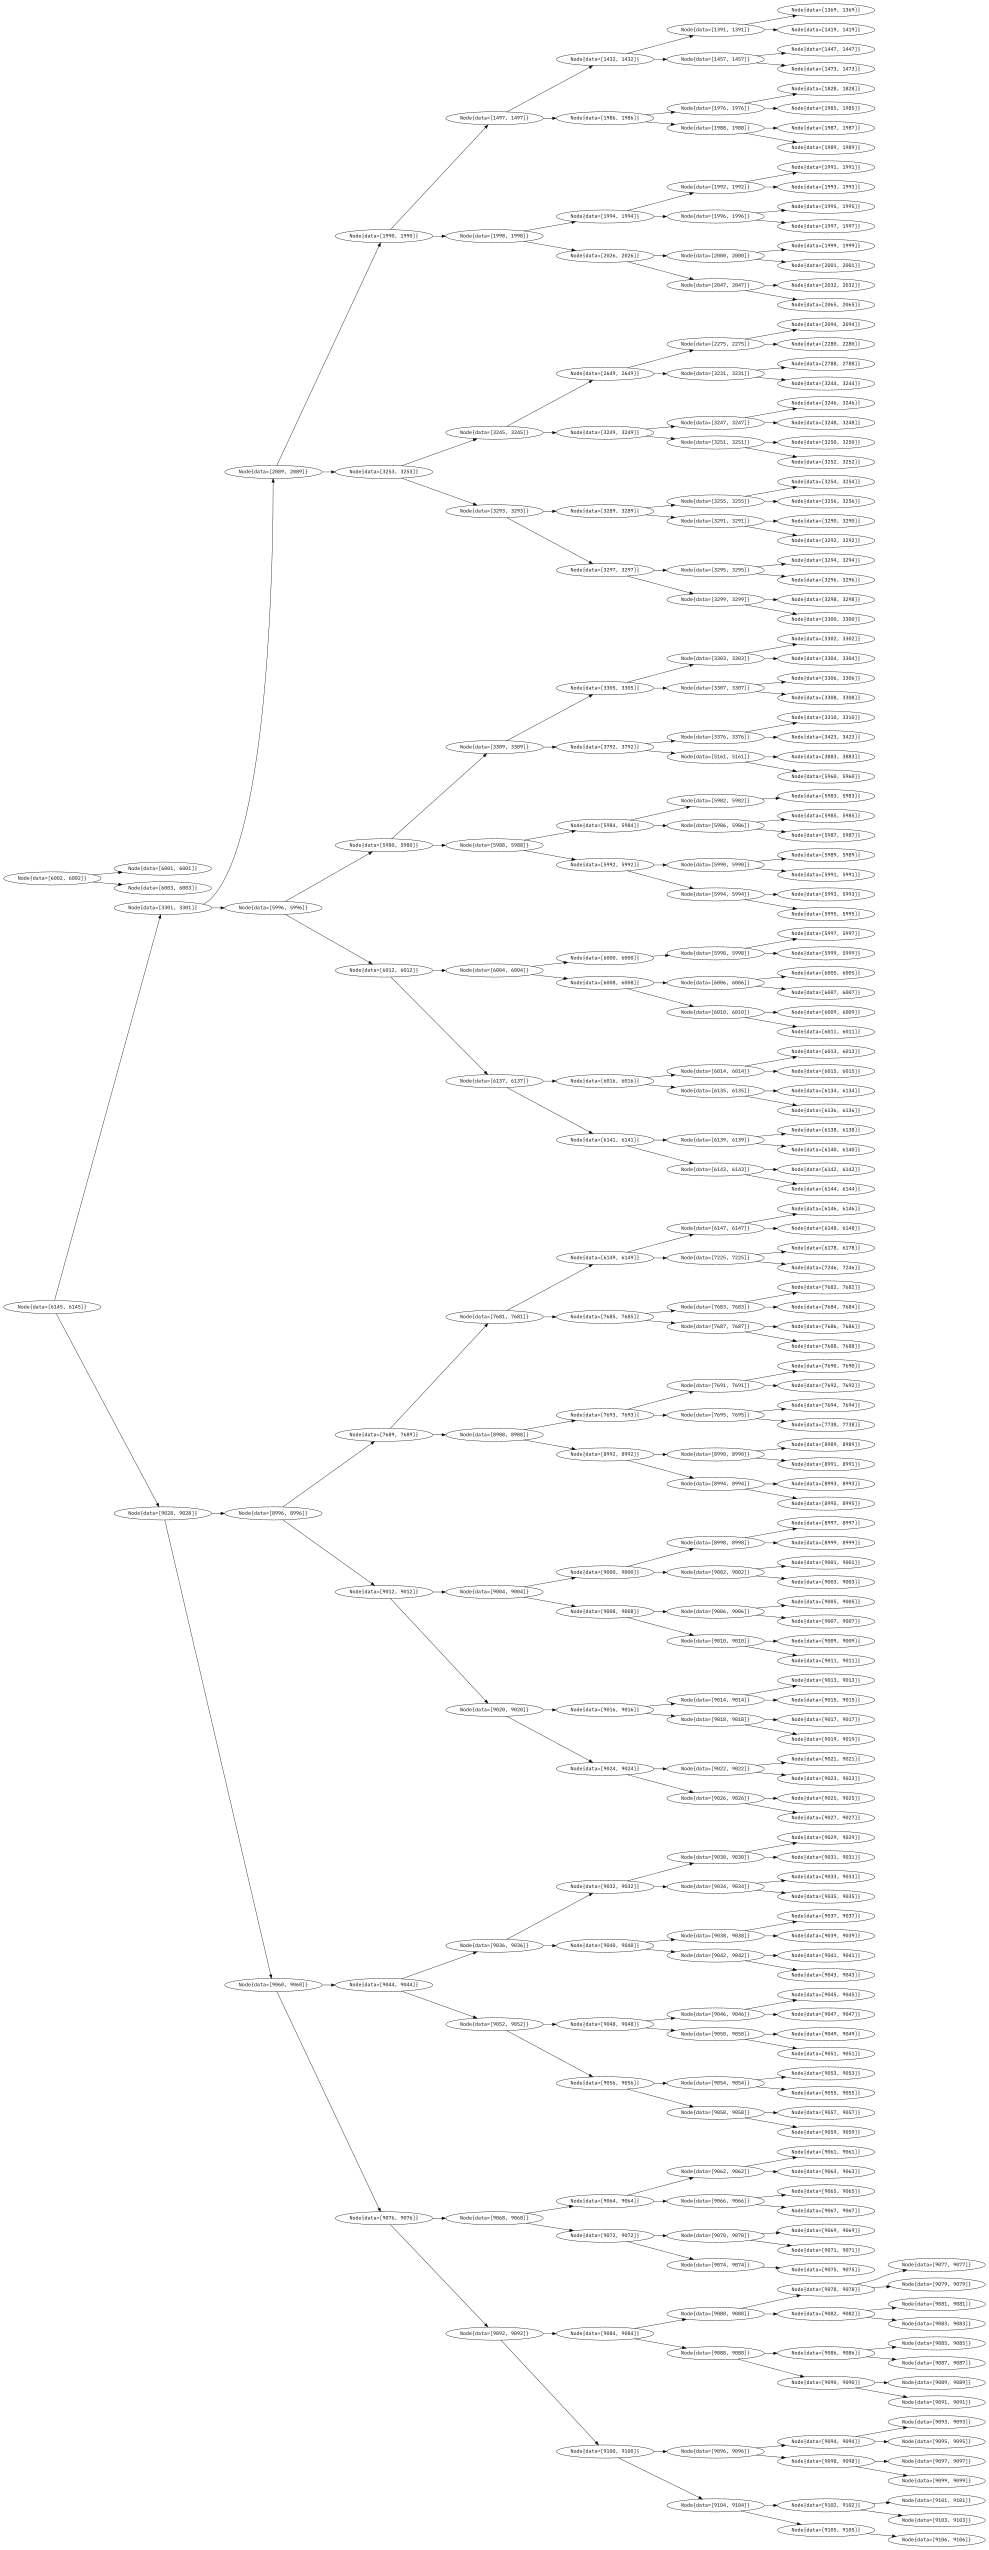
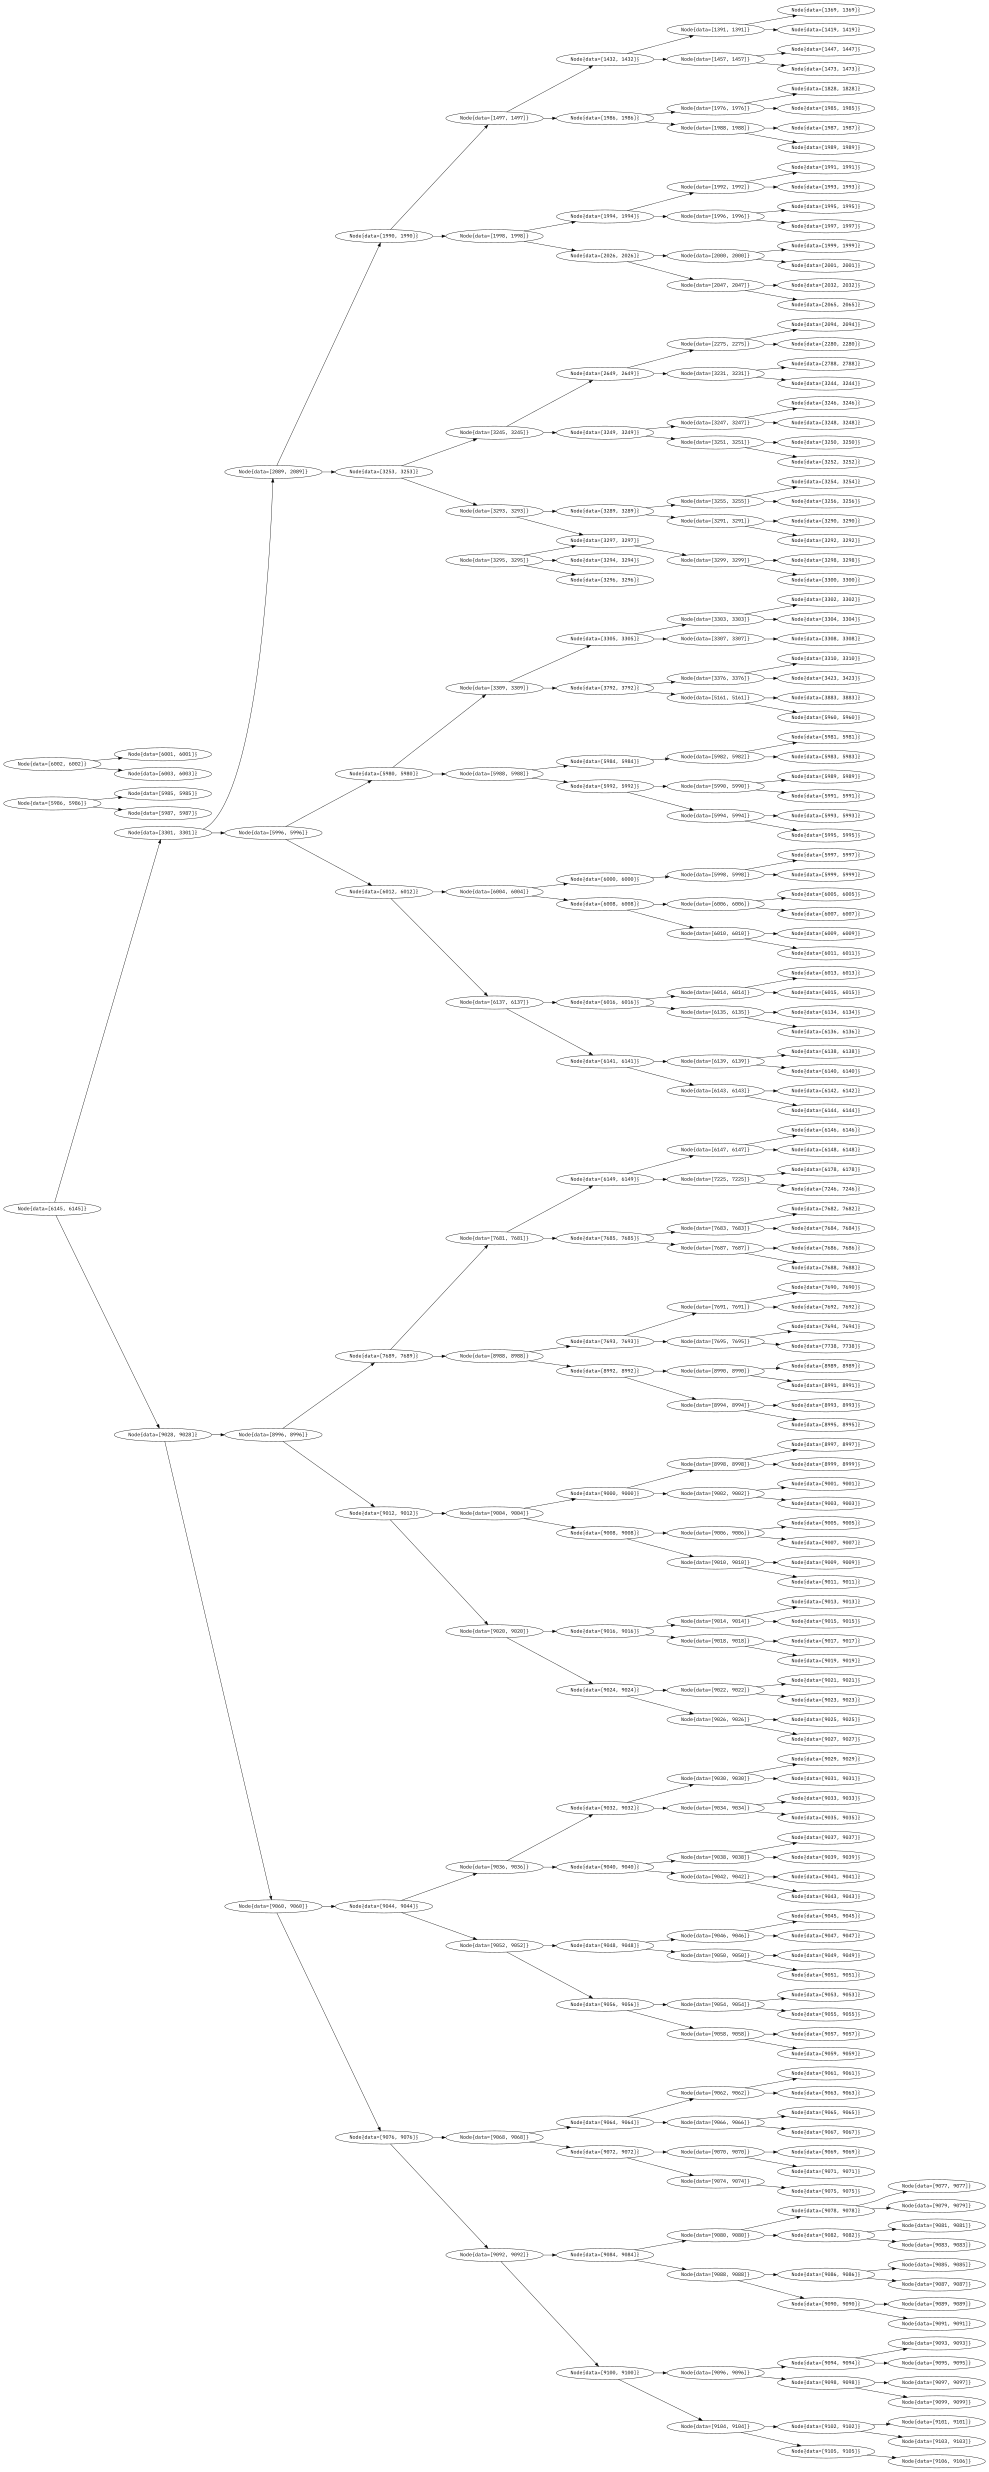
edge "Node{data=[3297, 3297]}" -> "Node{data=[3295, 3295]}": reversed
node "Node{data=[3306, 3306]}": removed
node "Node{data=[5981, 5981]}": added
edge "Node{data=[5984, 5984]}" -> "Node{data=[5986, 5986]}": removed
